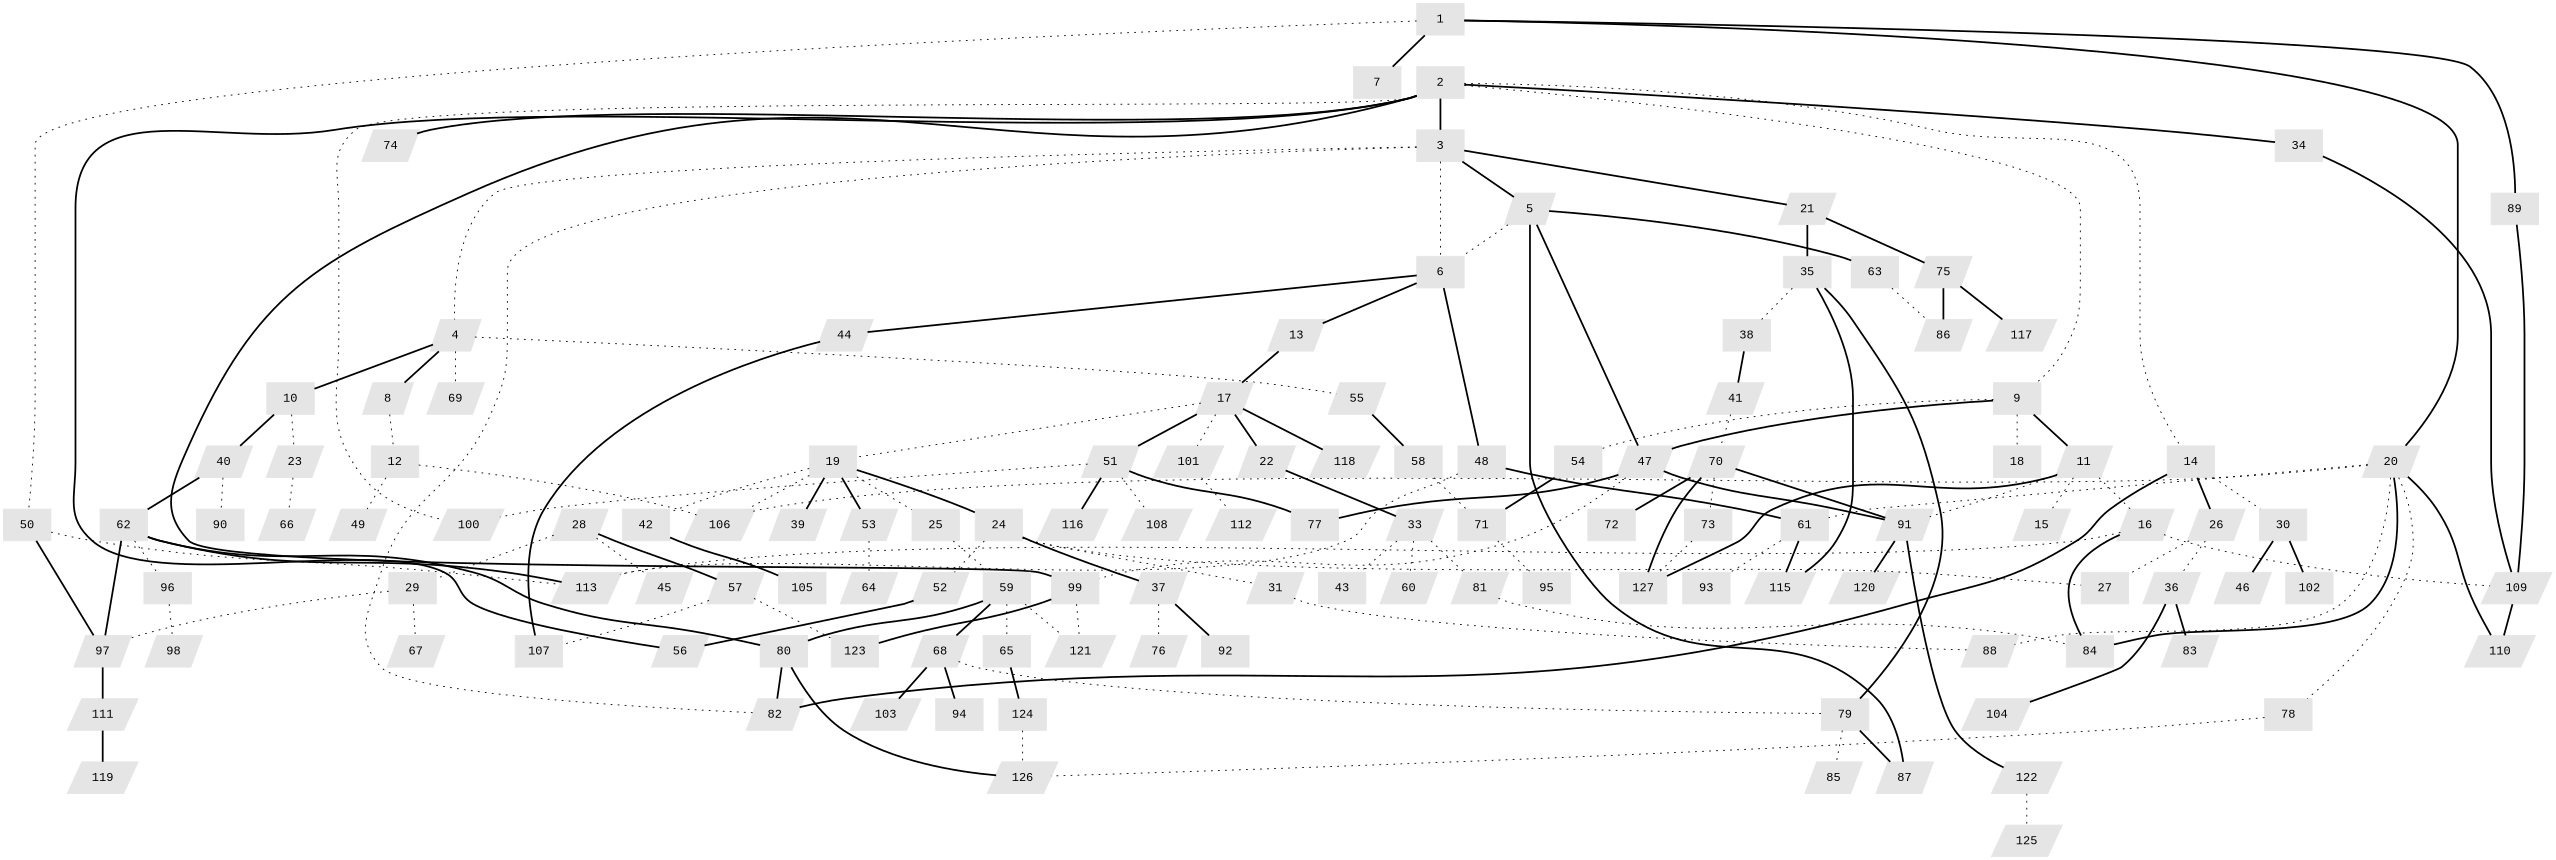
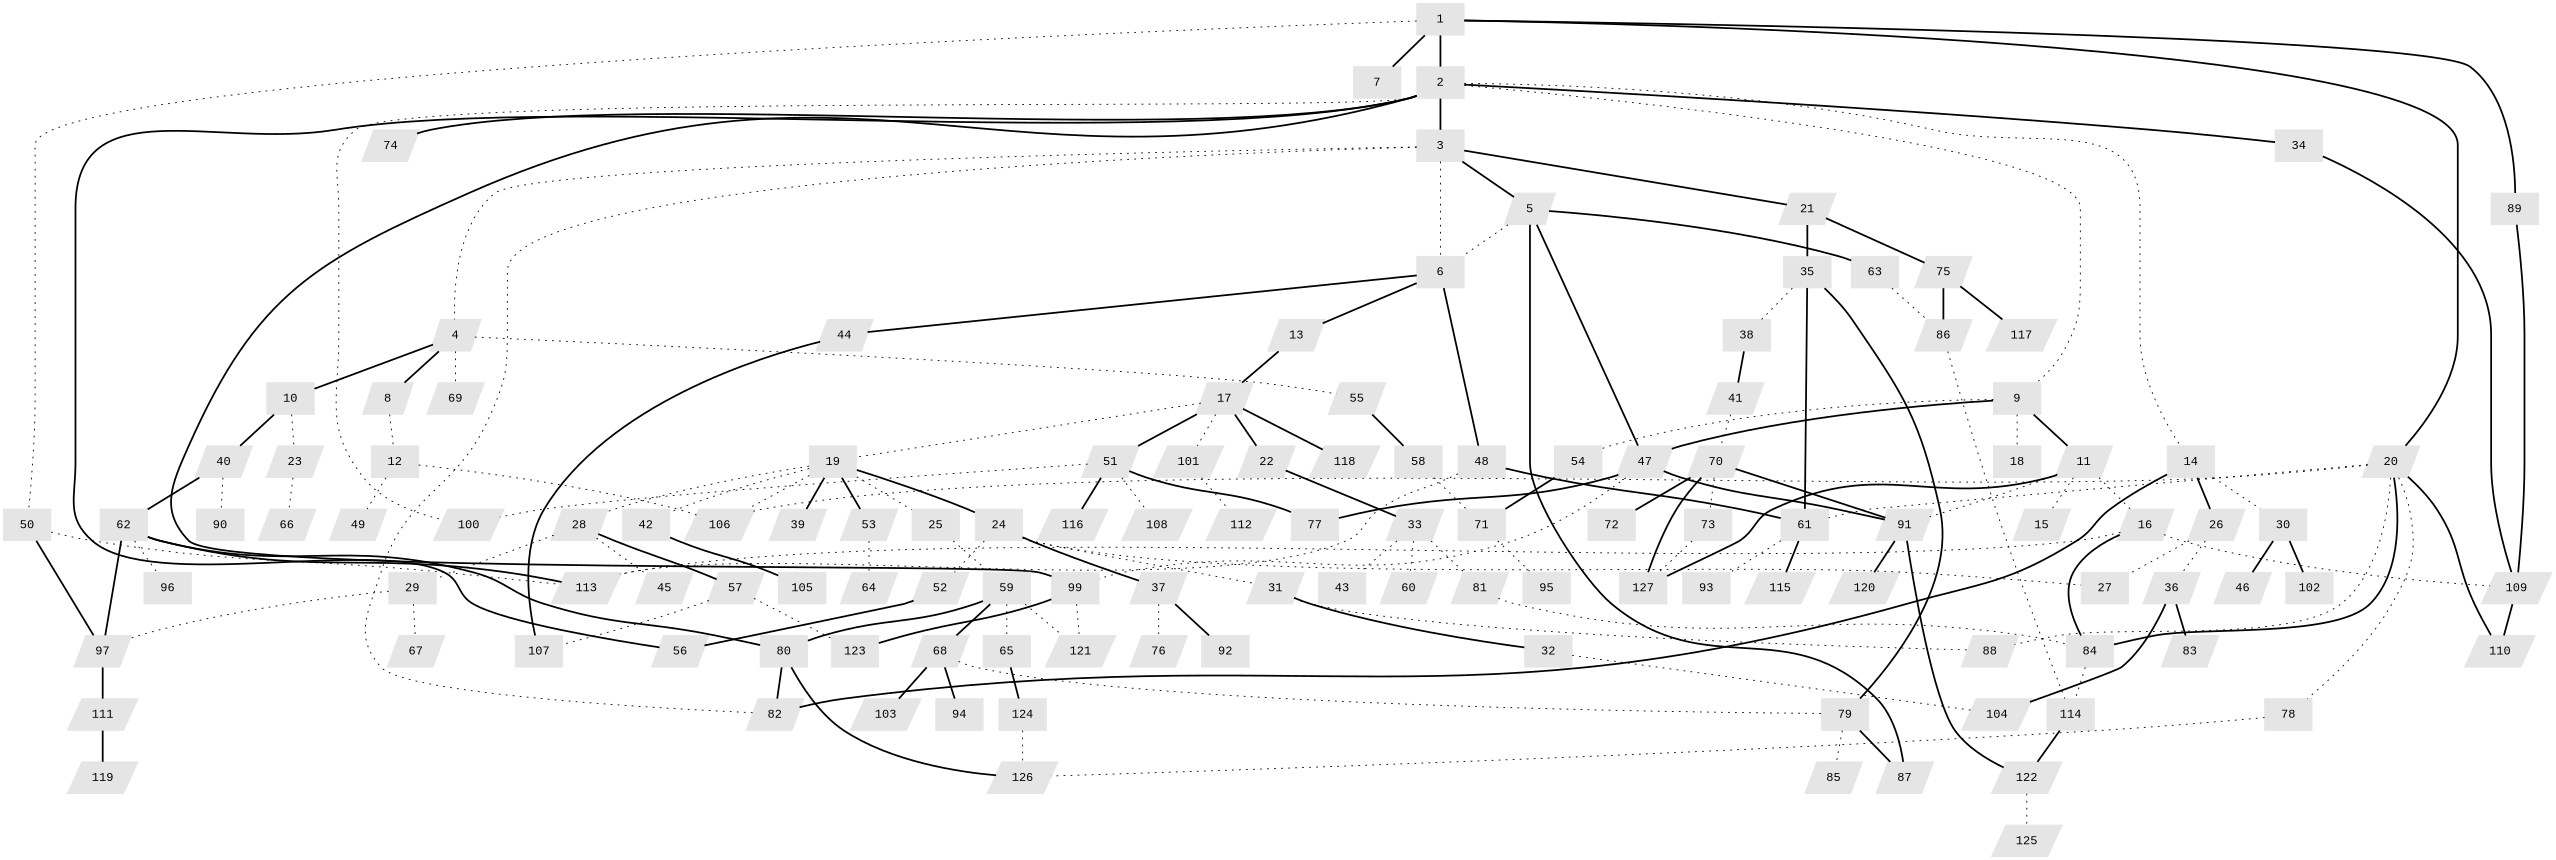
edge "1" -- "2": added
edge "35" -- "115": now "35" -- "61"
edge "19" -- "28": added
node "98": removed
node "32": added
node "114": added
